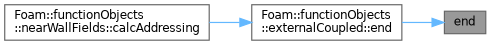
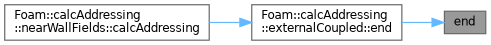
node "Foam::functionObjects ::nearWallFields::calcAddressing": label "Foam::functionObjects ::nearWallFields::calcAddressing" -> "Foam::calcAddressing ::nearWallFields::calcAddressing"
node "Foam::functionObjects ::externalCoupled::end": label "Foam::functionObjects ::externalCoupled::end" -> "Foam::calcAddressing ::externalCoupled::end"
